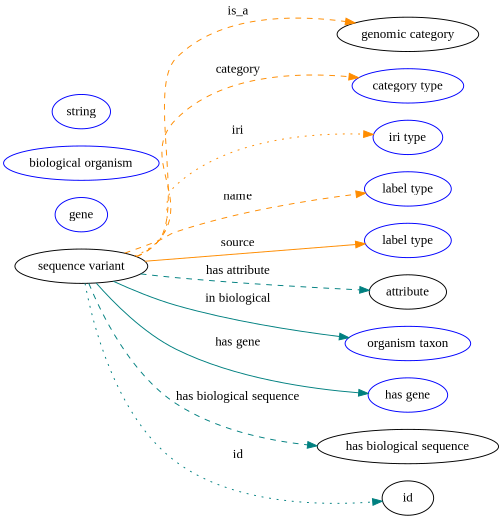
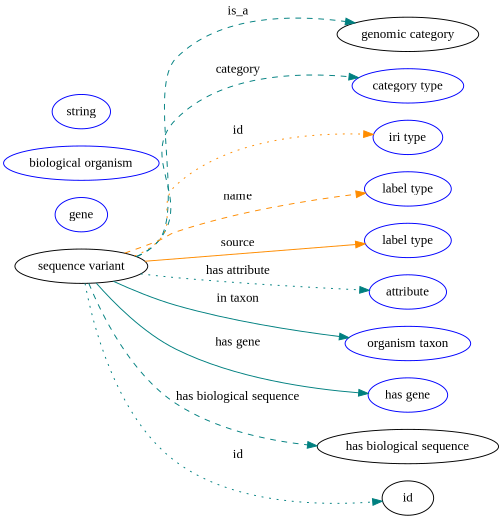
edge "sequence variant" -> "genomic category": color darkorange -> teal
edge "sequence variant" -> "category type": color darkorange -> teal
edge "sequence variant" -> "iri type": label "iri" -> "id"
edge "sequence variant" -> "attribute": style dashed -> dotted
node "attribute": color black -> blue
edge "sequence variant" -> "organism taxon": label "in biological" -> "in taxon"
